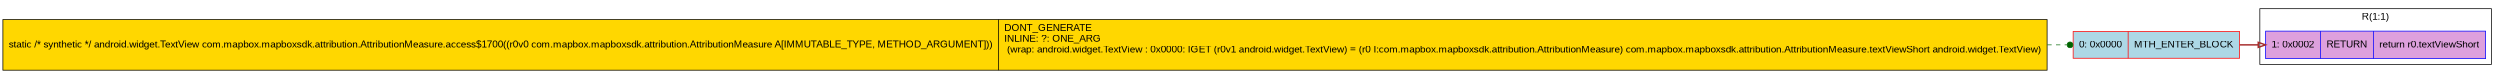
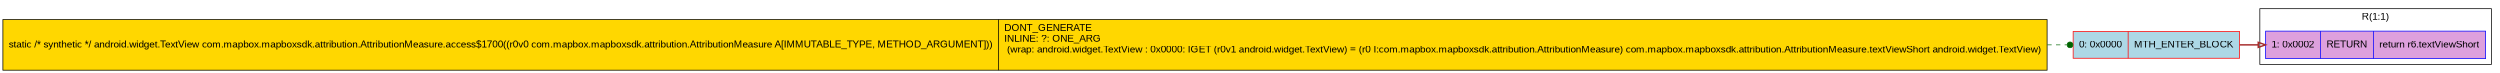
node "1: 0x0002": text "return r0.textViewShort" -> "return r6.textViewShort"
